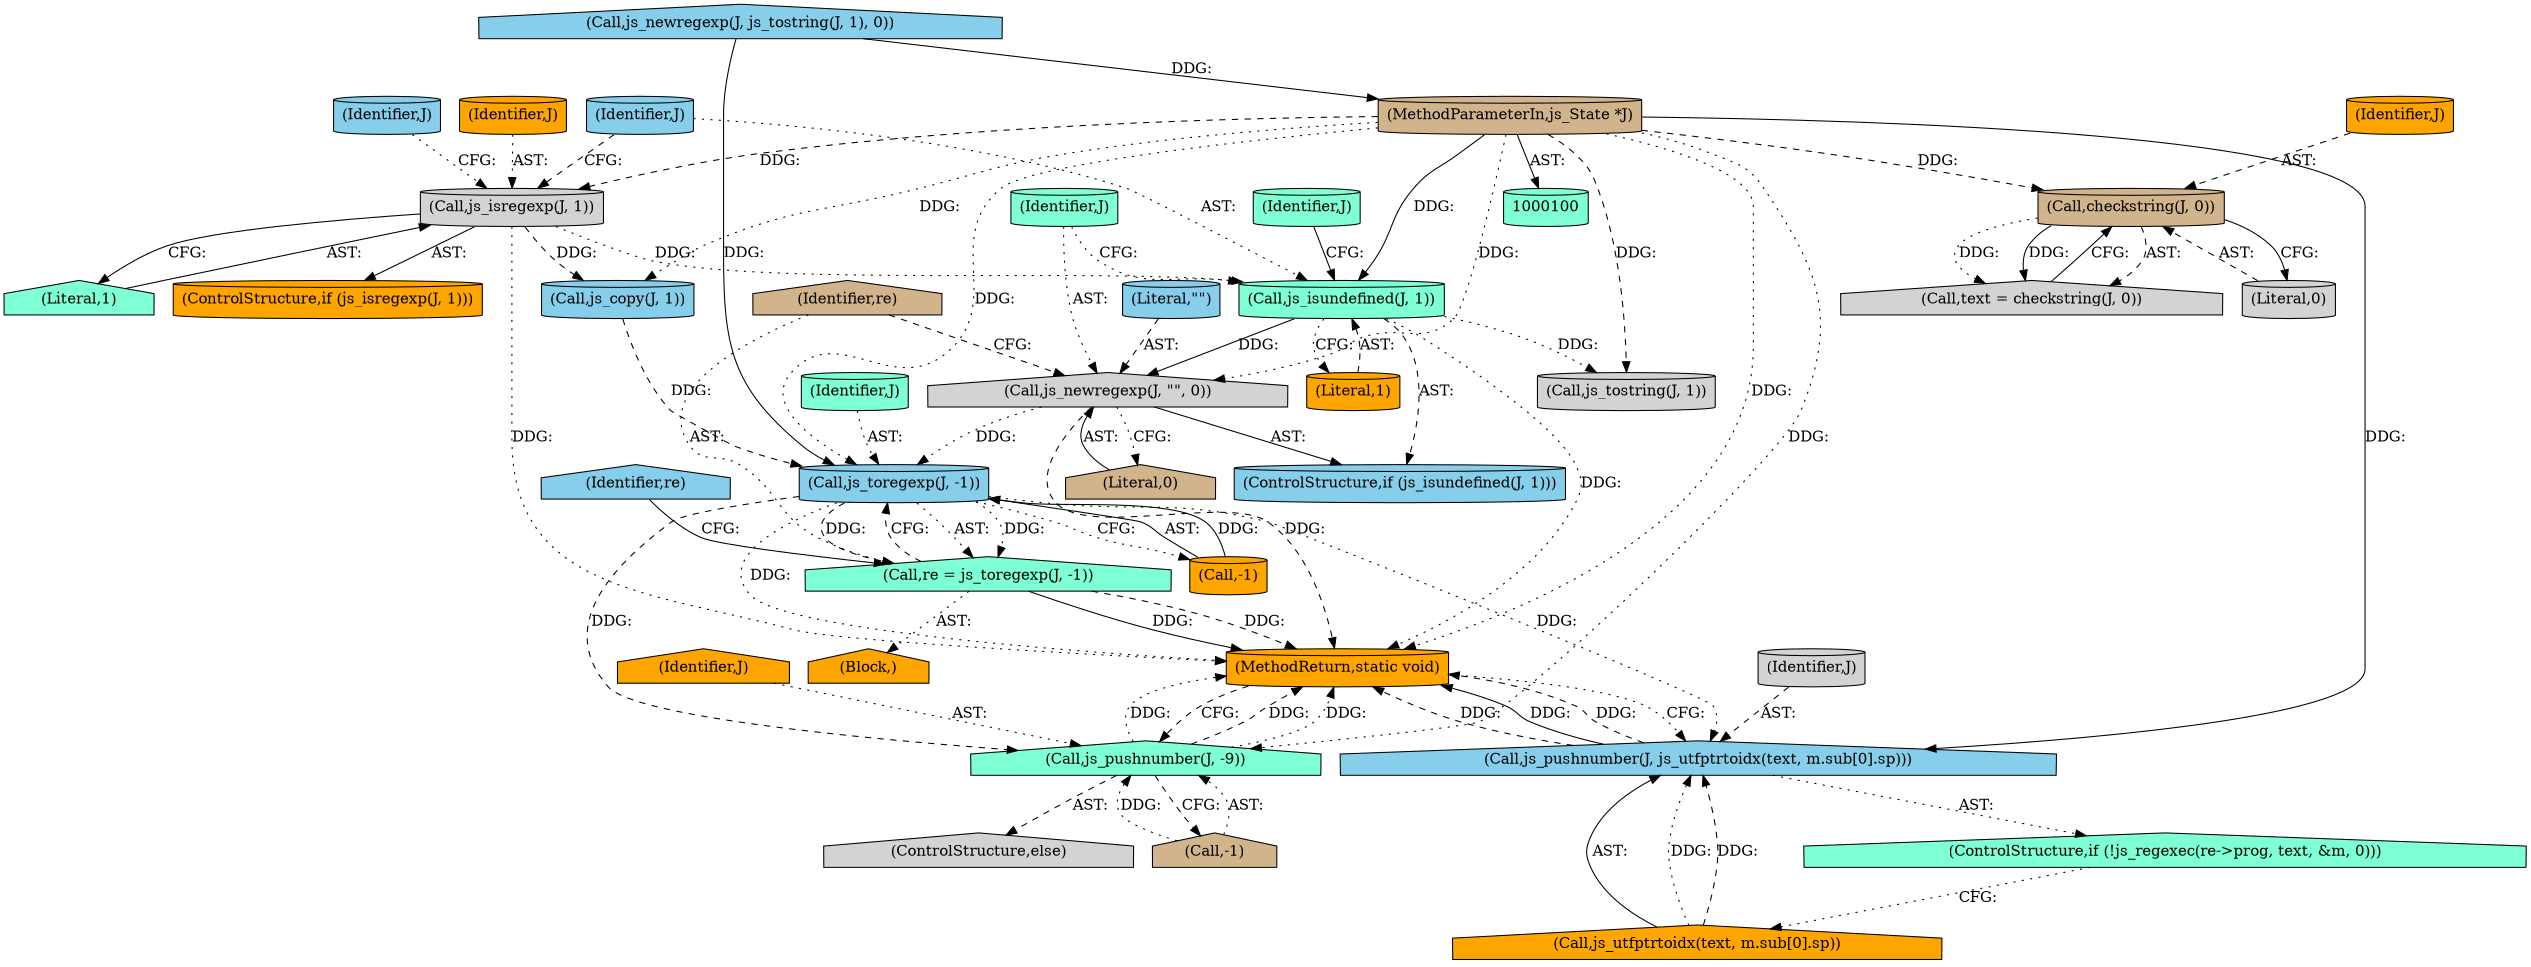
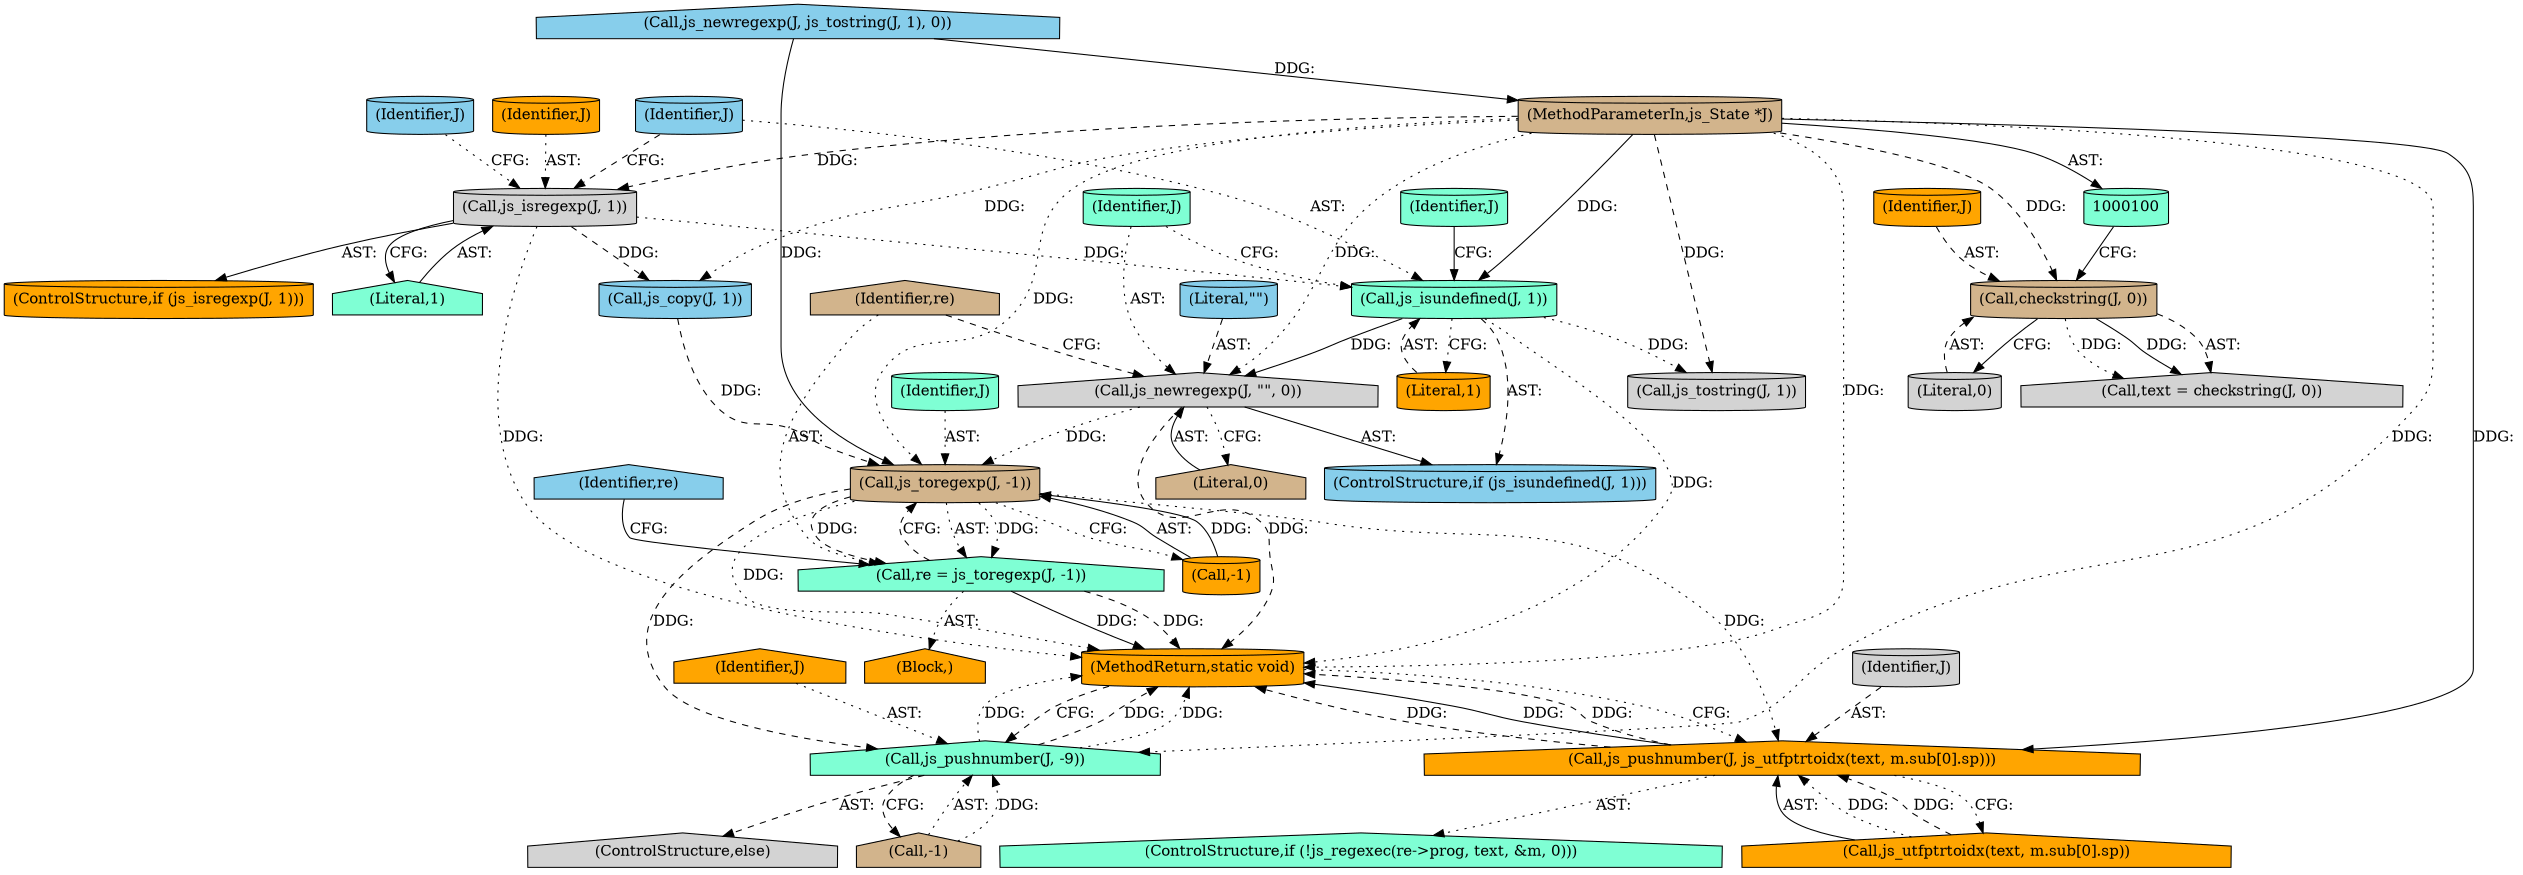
edge "(Call,text = checkstring(J, 0))" -> "(Call,checkstring(J, 0))": now "1000100" -> "(Call,checkstring(J, 0))"
node "(Call,js_toregexp(J, -1))": fillcolor skyblue -> tan
node "(Call,js_pushnumber(J, js_utfptrtoidx(text, m.sub[0].sp)))": fillcolor skyblue -> orange
edge "(ControlStructure,if (!js_regexec(re->prog, text, &m, 0)))" -> "(Call,js_utfptrtoidx(text, m.sub[0].sp))": now "(Call,js_pushnumber(J, js_utfptrtoidx(text, m.sub[0].sp)))" -> "(Call,js_utfptrtoidx(text, m.sub[0].sp))"
